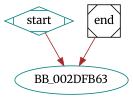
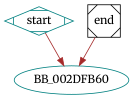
node "BB_002DFB63": label "BB_002DFB63" -> "BB_002DFB60"
